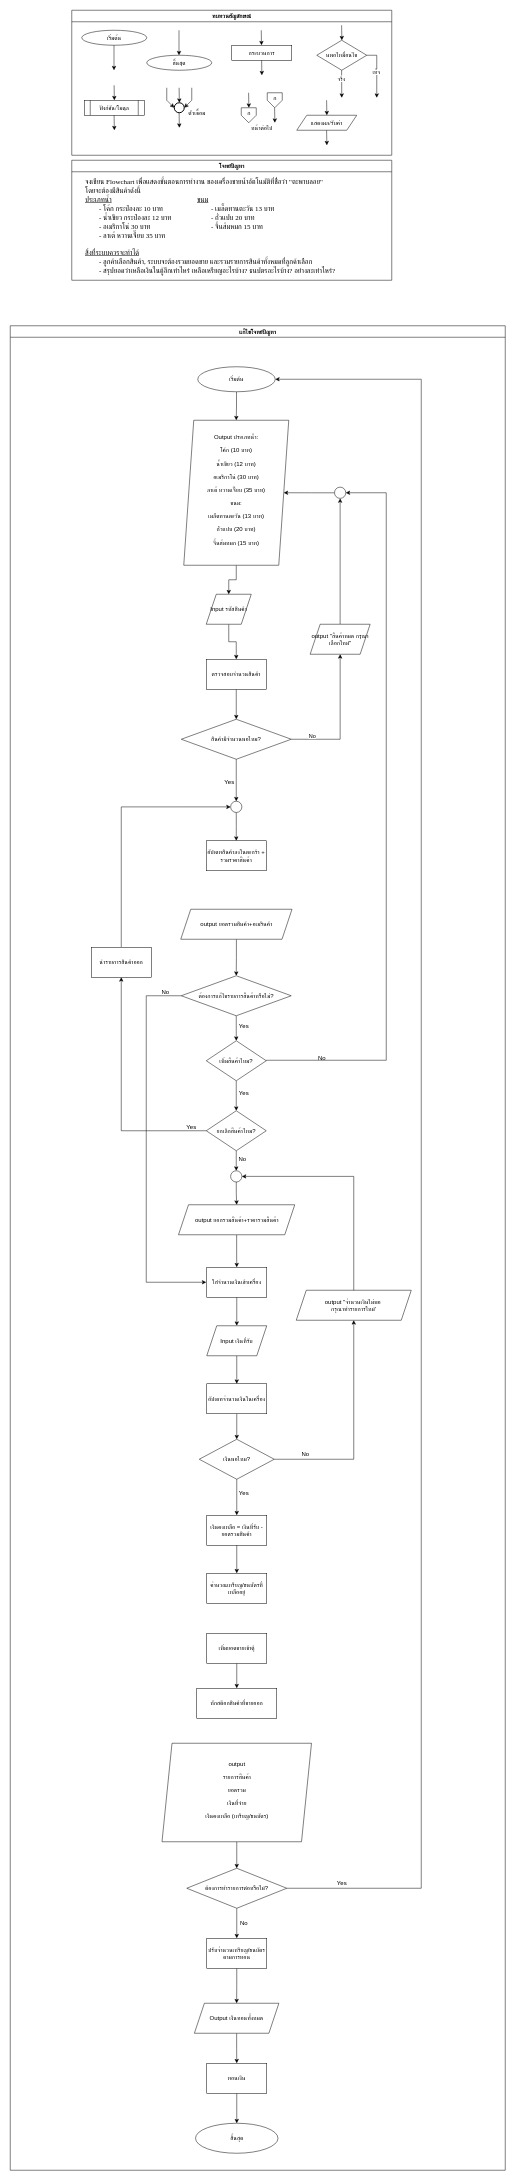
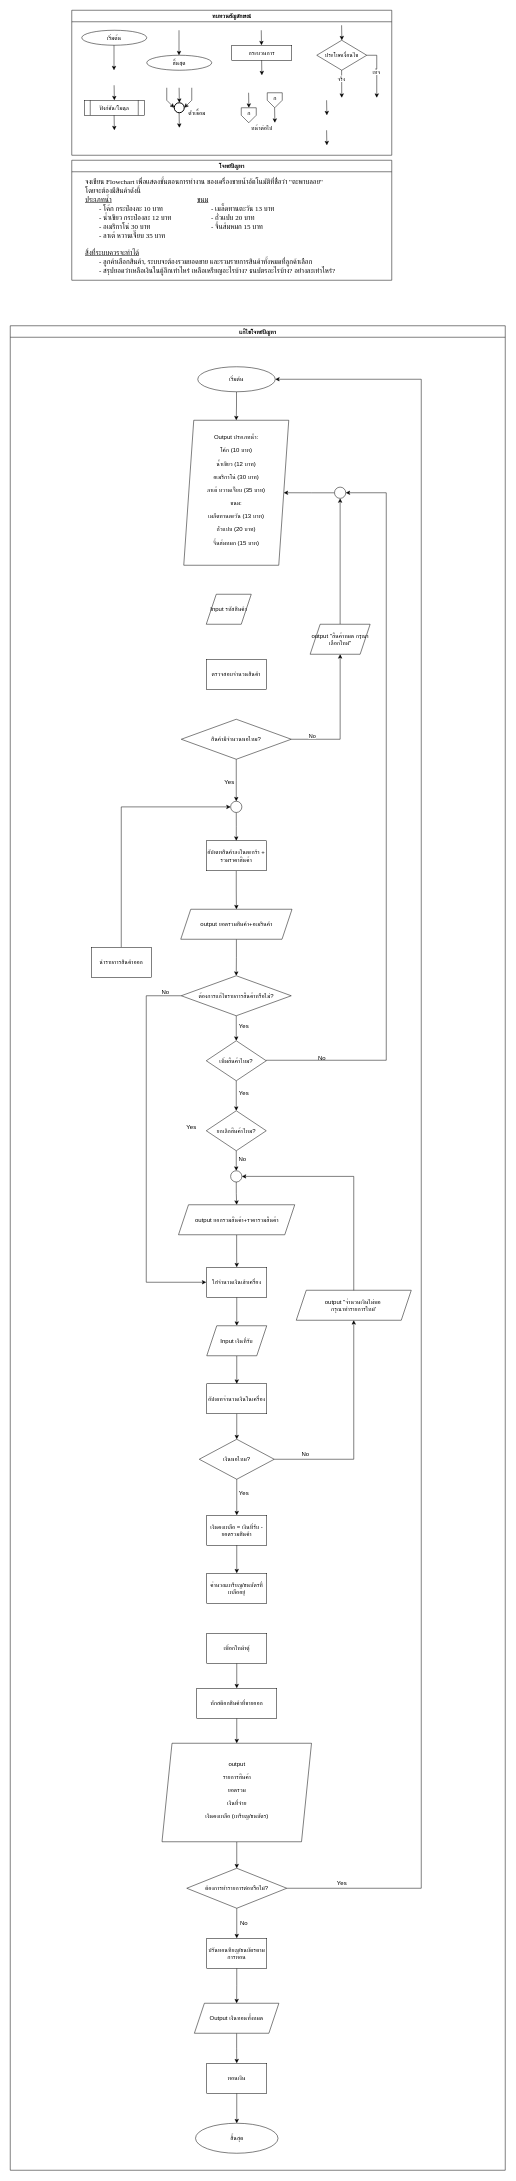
node "นพอไหมื่อนไข": label "นพอไหมื่อนไข" -> "ประโยคเงื่อนไข"
node "แสดงผล/รับค่า": removed
edge "Output ประเภทน้ำ:โค้ก (10 บาท) น้ำเขียว (12 บาท) อเมริกาโน่ (30 บาท) ลาเต้ หวานเจี๊ยบ (35 บาท) ขนม: เมล็ดทานตะวัน (13 บาท) ถั่วแปบ (20 บาท) จิ้นส้มหมก (15 บาท)" -> "Input รหัสสินค้า": removed
edge "Input รหัสสินค้า" -> "ตรวจสอบจำนวนสินค้า": removed
edge "ตรวจสอบจำนวนสินค้า" -> "สินค้ามีจำนวนพอไหม?": removed
edge "อัปเดทสินค้าลงในตะกร้า + รวมราคาสินค้า" -> "output ยอดรวมสินค้า+อเมรินค้า": added
edge "ยกเลิกสินค้าไหม?" -> "นำรายการสินค้าออก": removed
node "เพิ่มยอดขายเข้าตู้": label "เพิ่มยอดขายเข้าตู้" -> "เพิ่อกใหม้าตู้"
edge "หักสต๊อกสินค้าที่ขายออก" -> "output รายการสินค้า ยอดรวม เงินที่จ่าย เงินคงเหลือ (เหรียญ/ธนบัตร)": added
node "ปรับจำนวนเหรียญ/ธนบัตรตามการทอน": label "ปรับจำนวนเหรียญ/ธนบัตรตามการทอน" -> "ปรันทอนทียญ/ธนบัตรตามการทอน"
